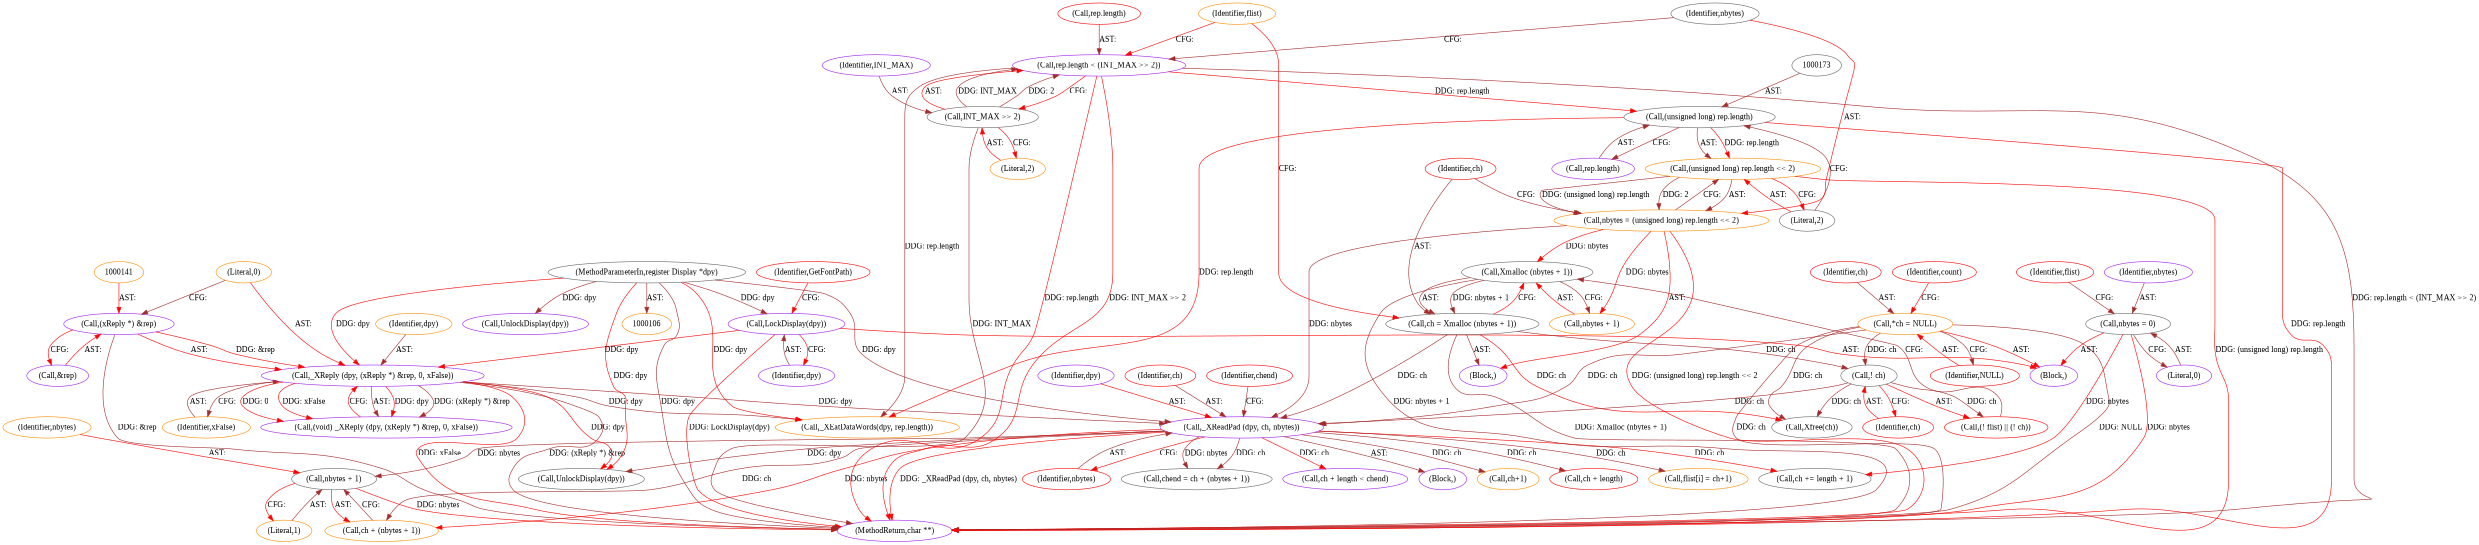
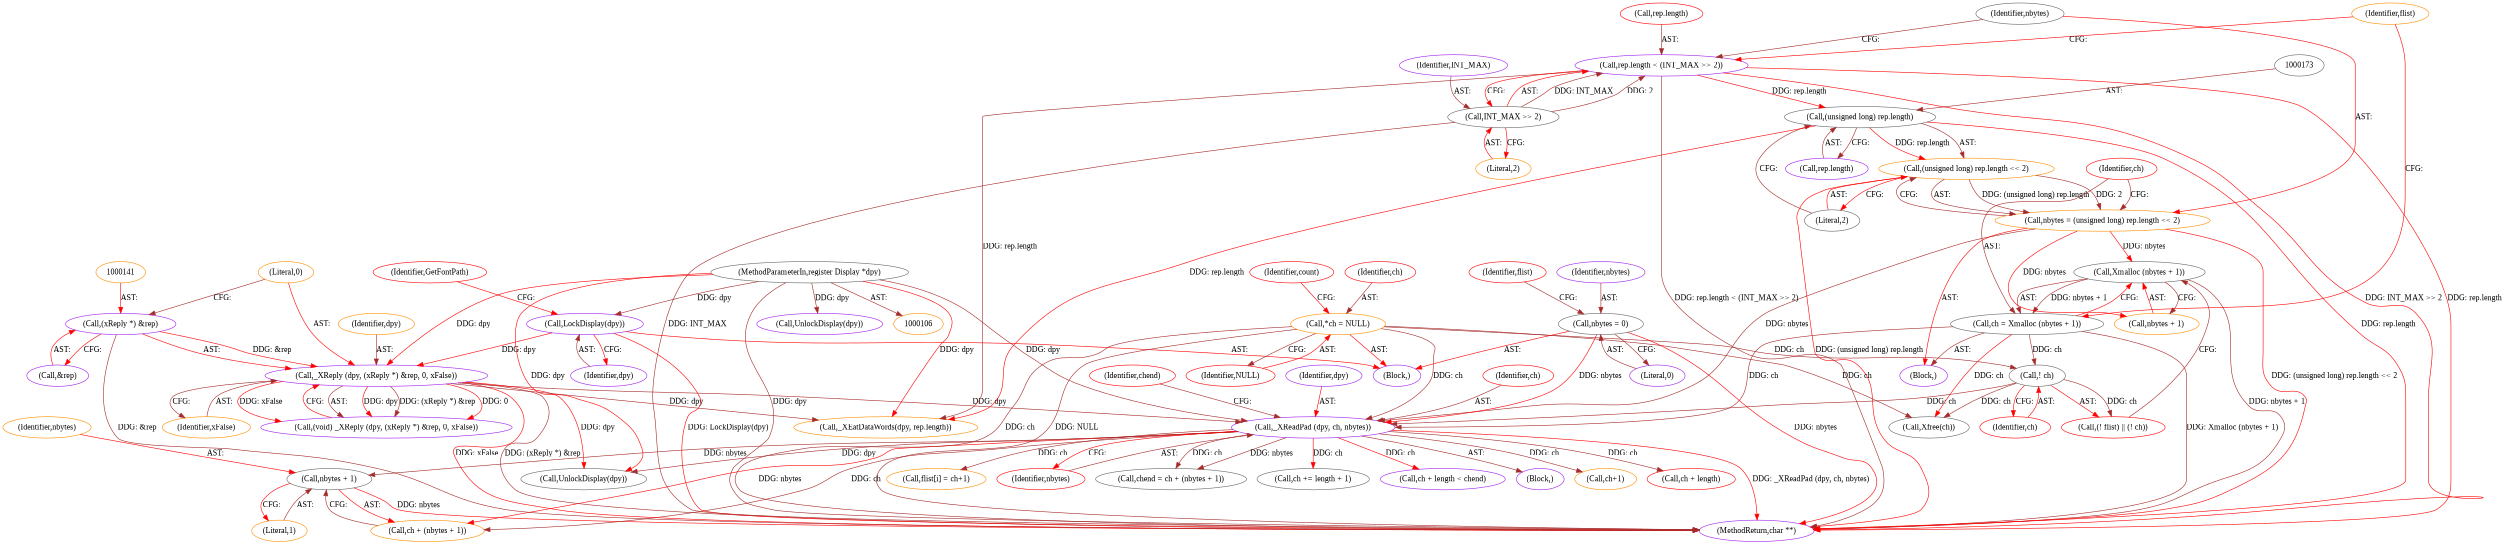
edge "(Call,nbytes = 0)" -> "(Call,ch += length + 1)": now "(Call,nbytes = 0)" -> "(Call,_XReadPad (dpy, ch, nbytes))"
